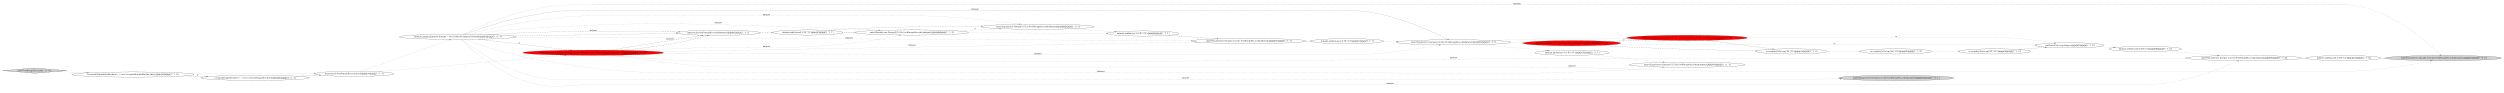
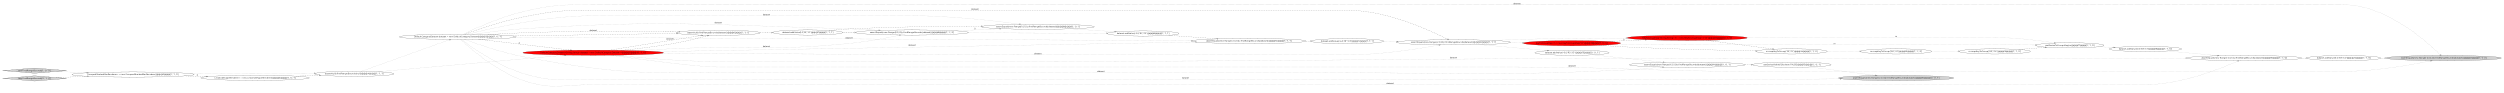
node "r.setSeriesVisible(1,Boolean.FALSE)@@@15@@@['0', '0', '1']": added
node "testFindRangeBounds['0', '1', '0']": added
